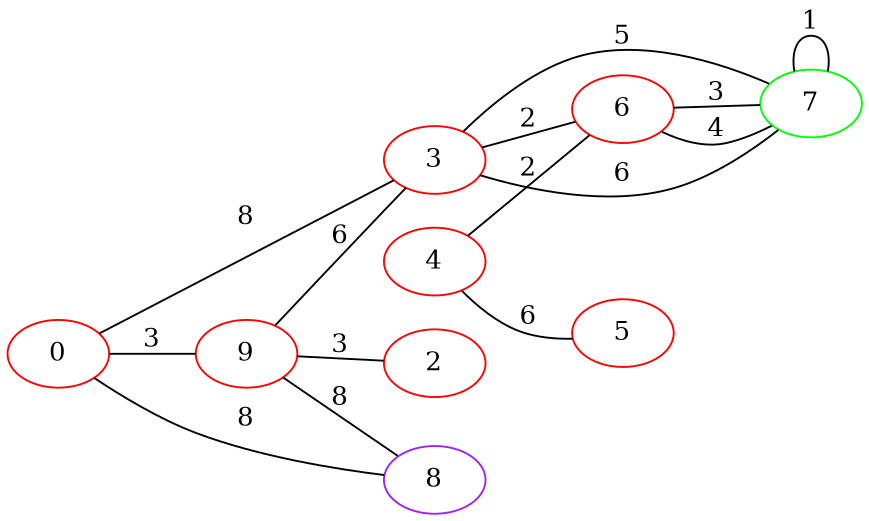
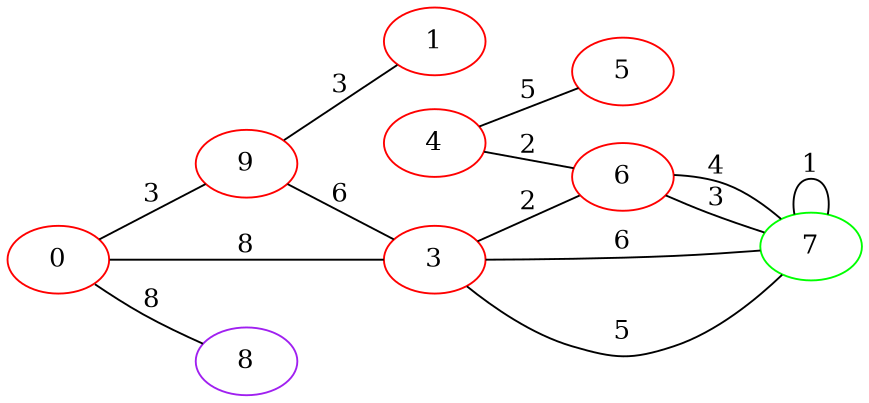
edge "4" -- "5": label "6" -> "5"
node "2": label "2" -> "1"
edge "9" -- "8": removed, label "8"
